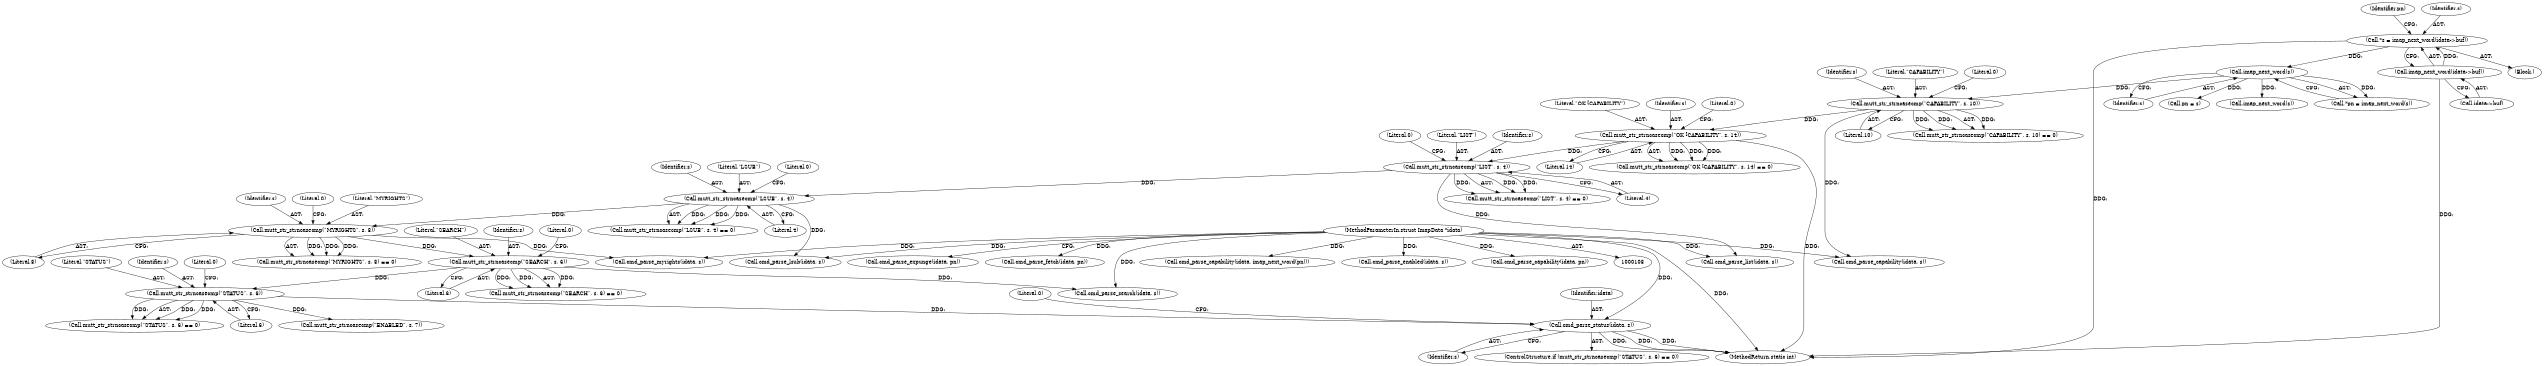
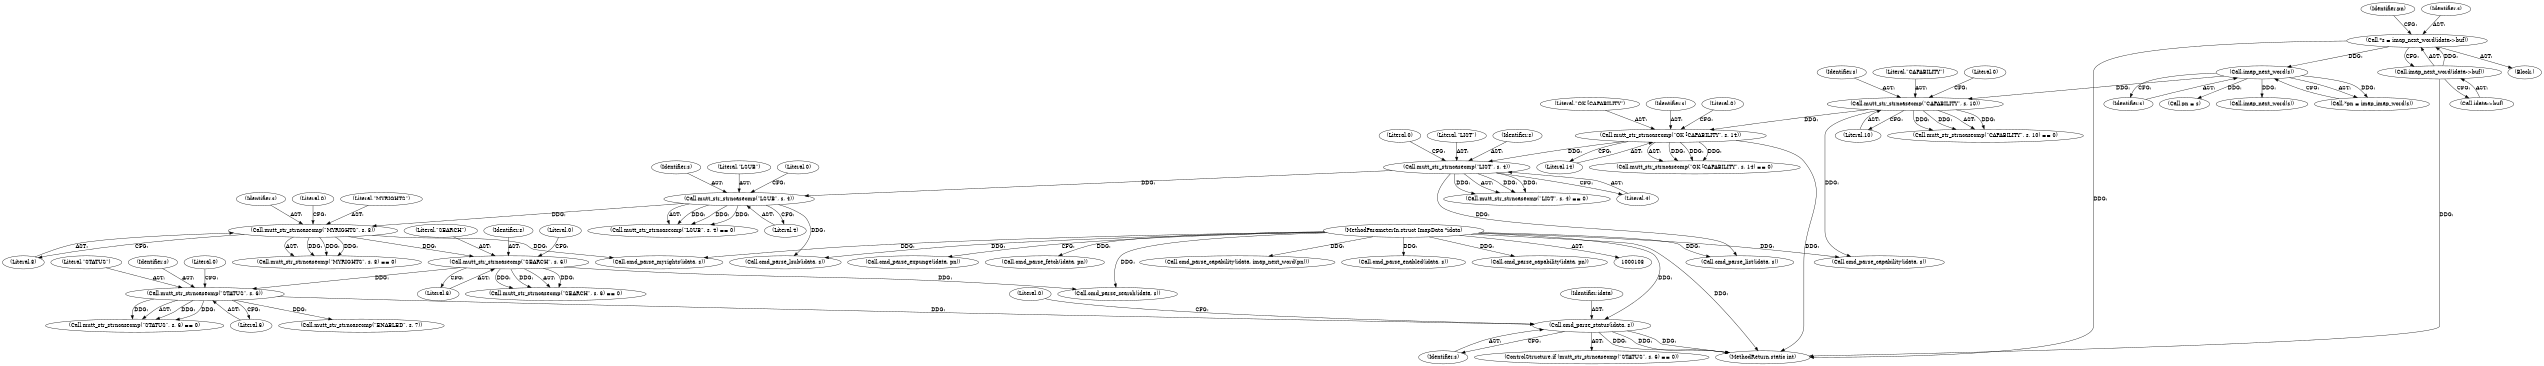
node "(Call,*pn = imap_next_word(s))": label "(Call,*pn = imap_next_word(s))" -> "(Call,*pn = imap_imap_word(s))"
